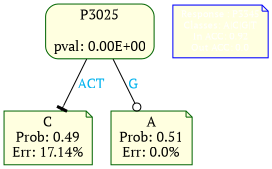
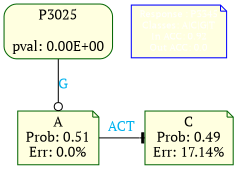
edge "P3025 pval: 0.00E+00" -> "C Prob: 0.49 Err: 17.14%": now "A Prob: 0.51 Err: 0.0%" -> "C Prob: 0.49 Err: 17.14%"
